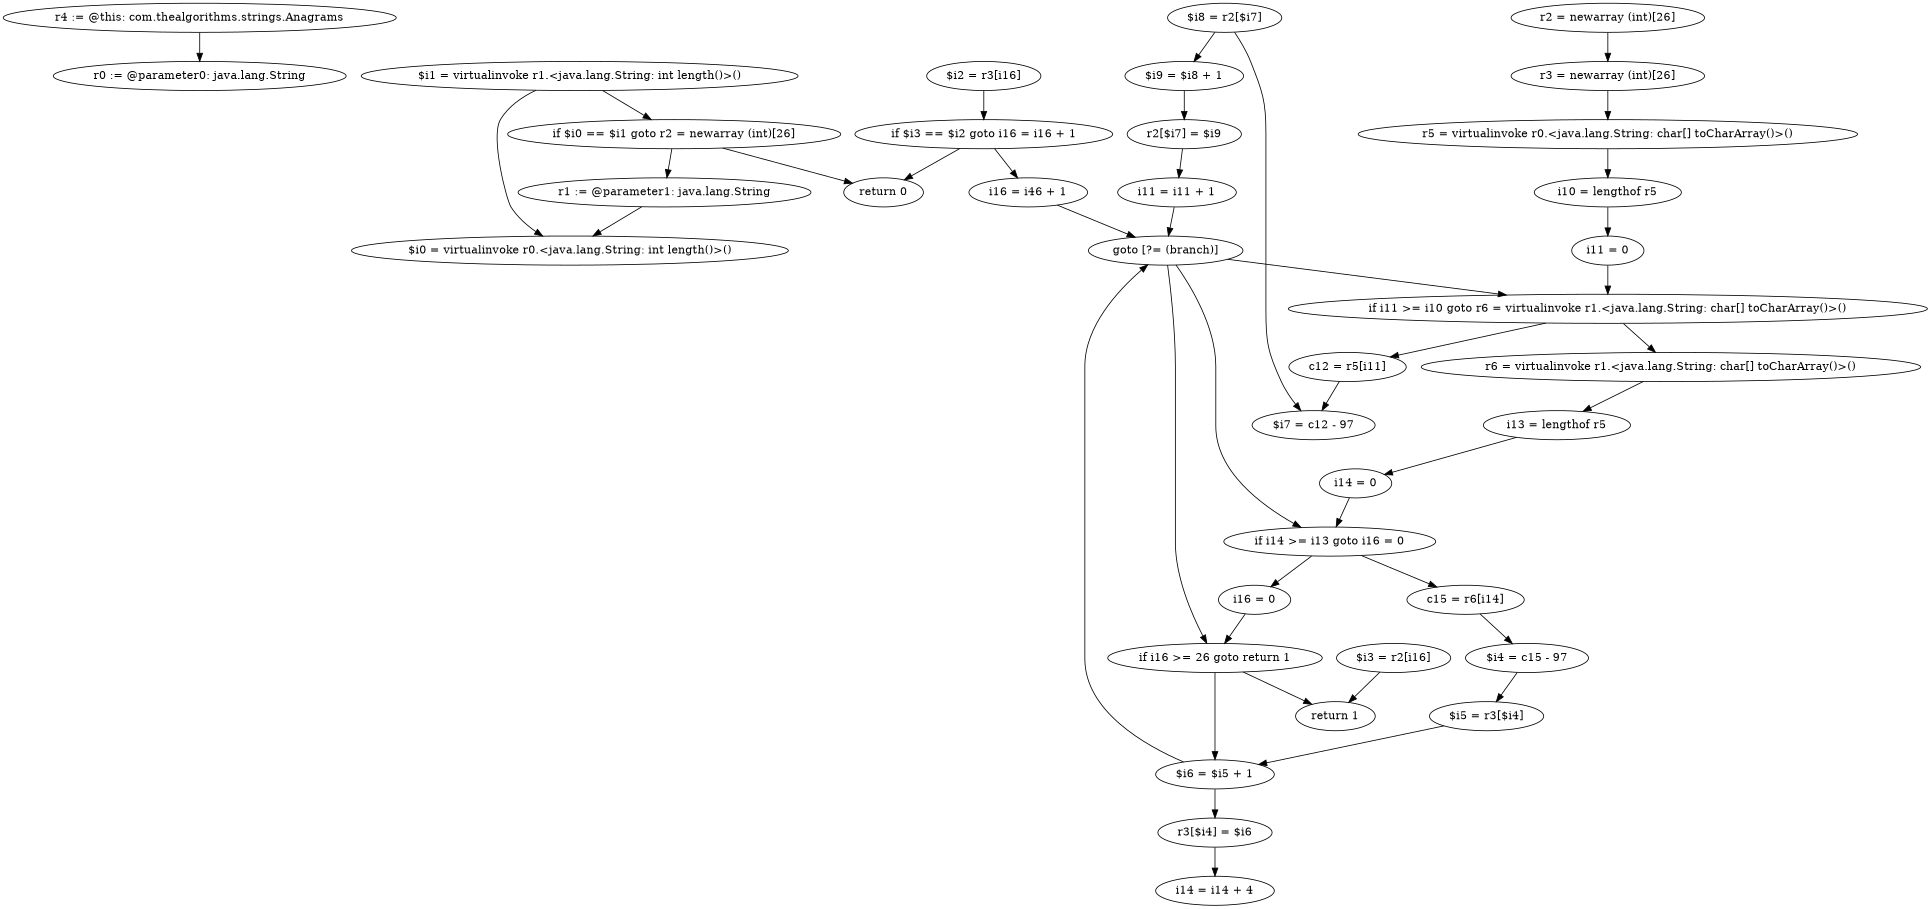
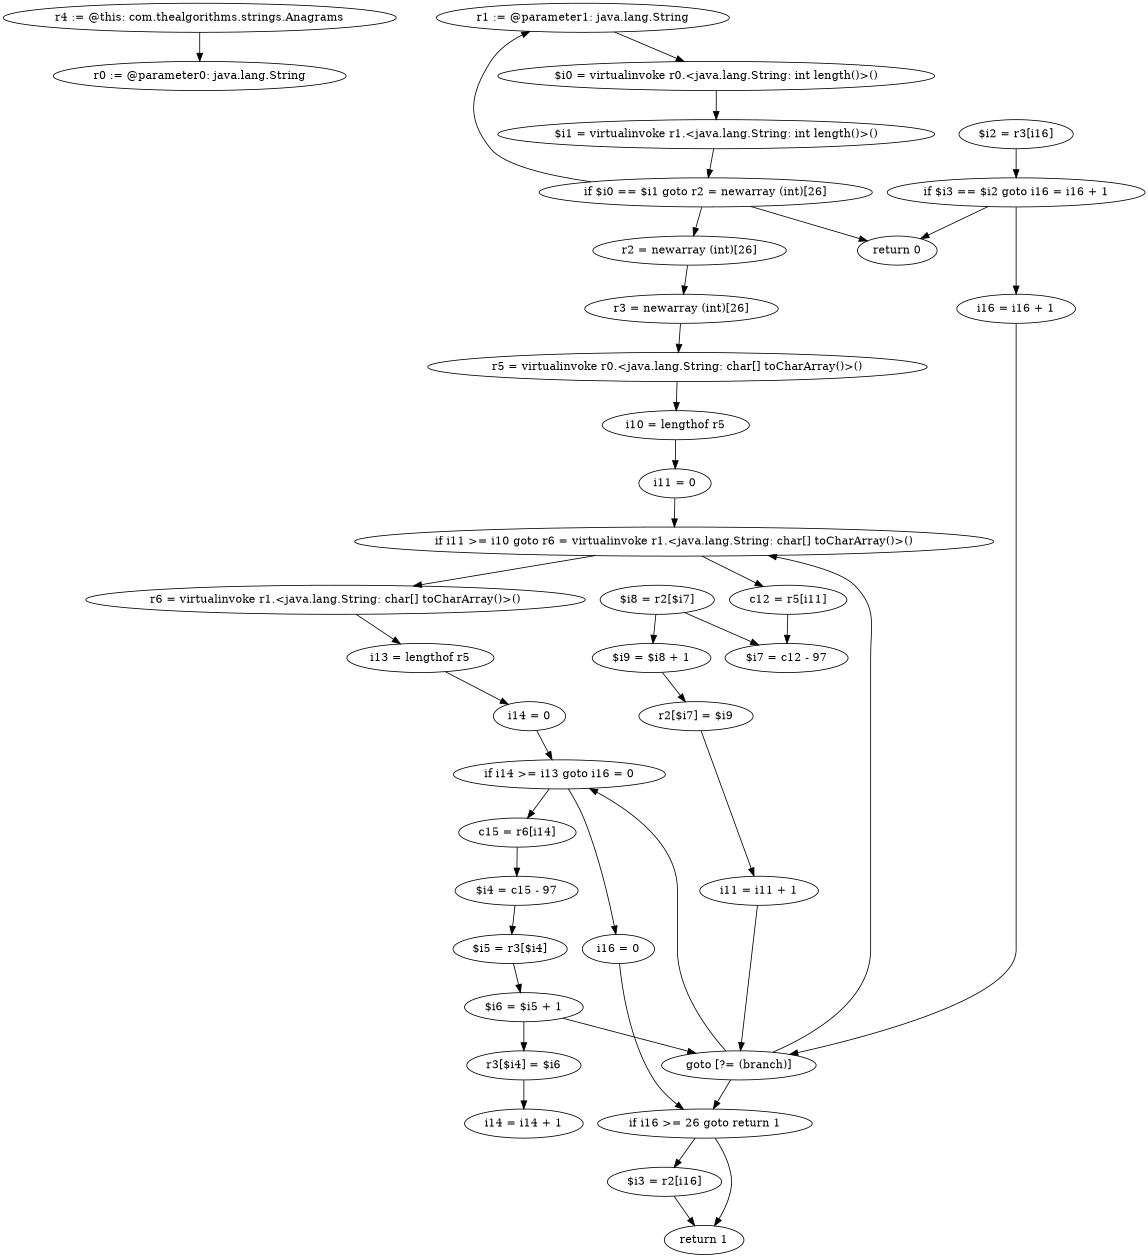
edge "$i1 = virtualinvoke r1.<java.lang.String: int length()>()" -> "$i0 = virtualinvoke r0.<java.lang.String: int length()>()": reversed
node "i16 = i46 + 1": label "i16 = i46 + 1" -> "i16 = i16 + 1"
edge "if $i0 == $i1 goto r2 = newarray (int)[26]" -> "r2 = newarray (int)[26]": added
edge "if i16 >= 26 goto return 1" -> "$i6 = $i5 + 1": now "if i16 >= 26 goto return 1" -> "$i3 = r2[i16]"
node "i14 = i14 + 4": label "i14 = i14 + 4" -> "i14 = i14 + 1"
